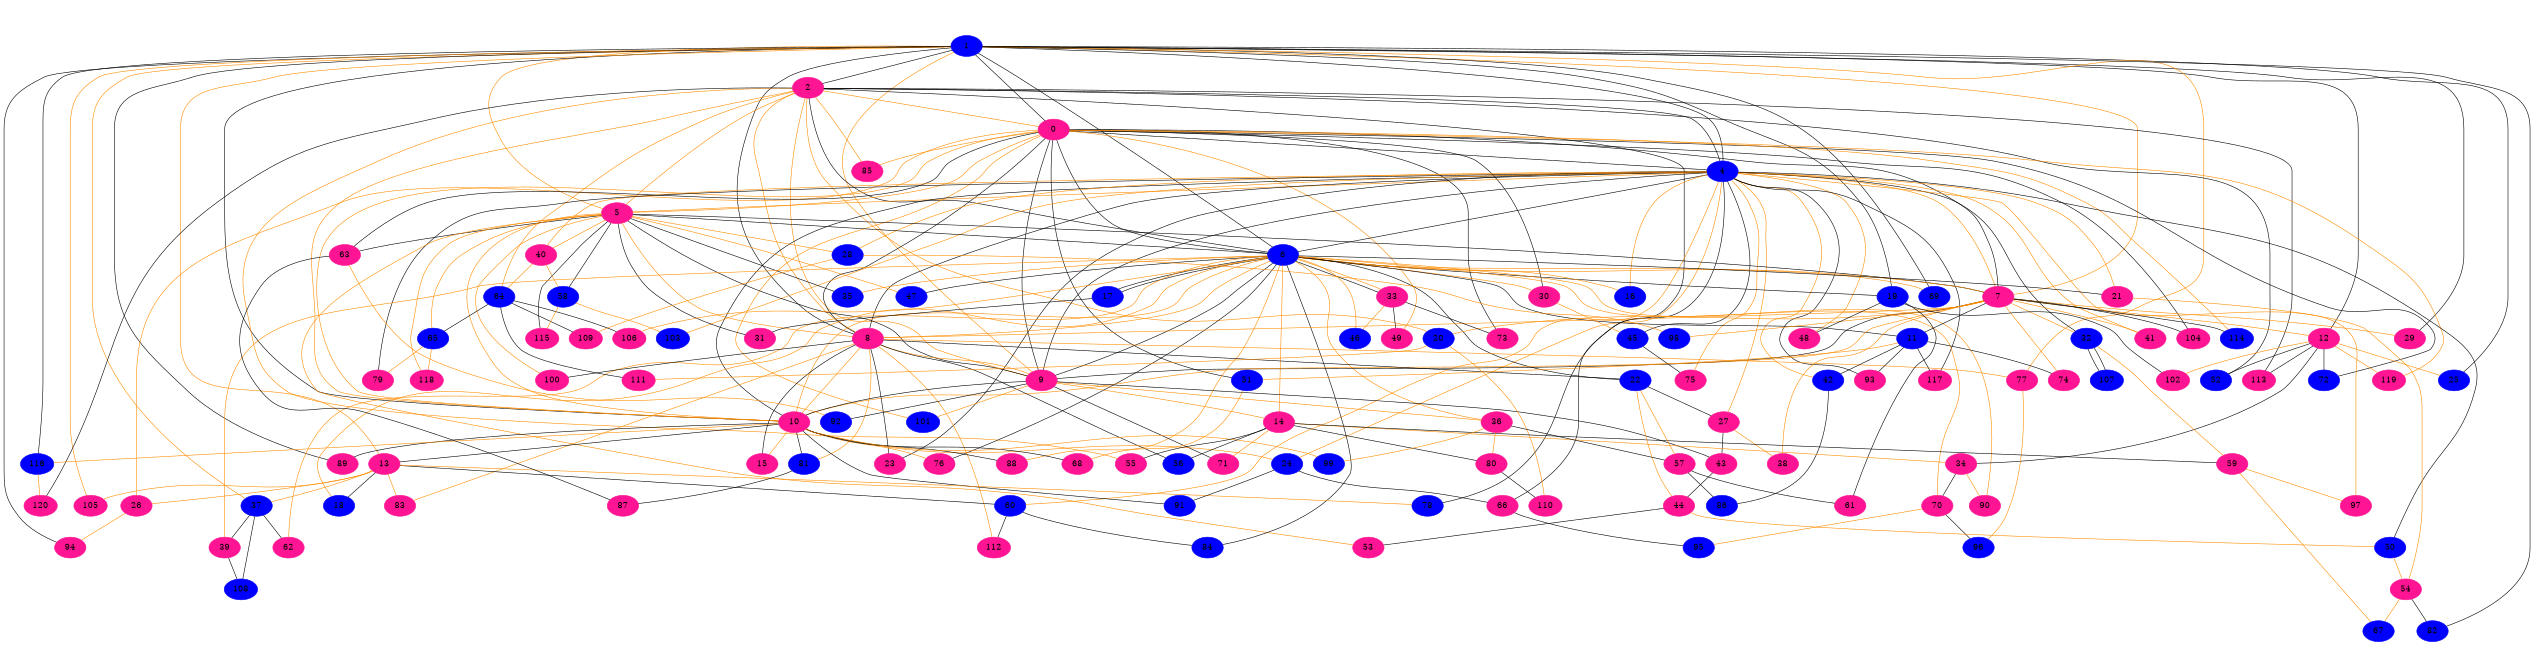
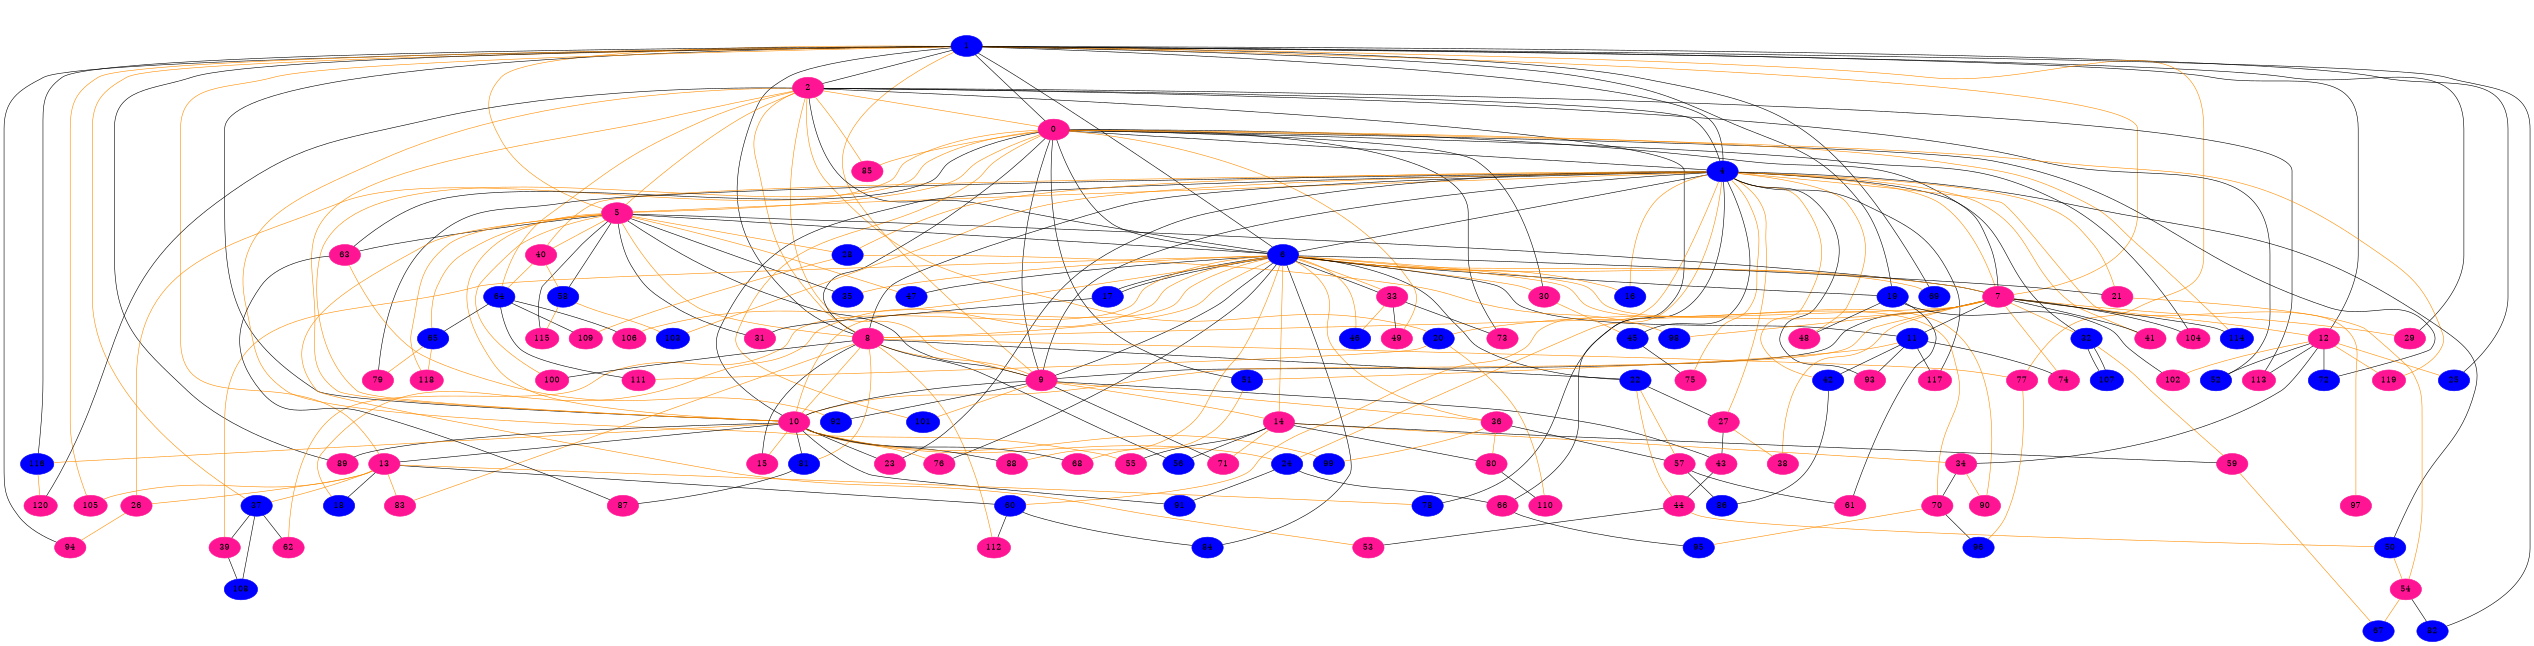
edge "7" -- "41": color darkorange -> black
edge "8" -- "23": now "10" -- "23"
edge "59" -- "97": removed
